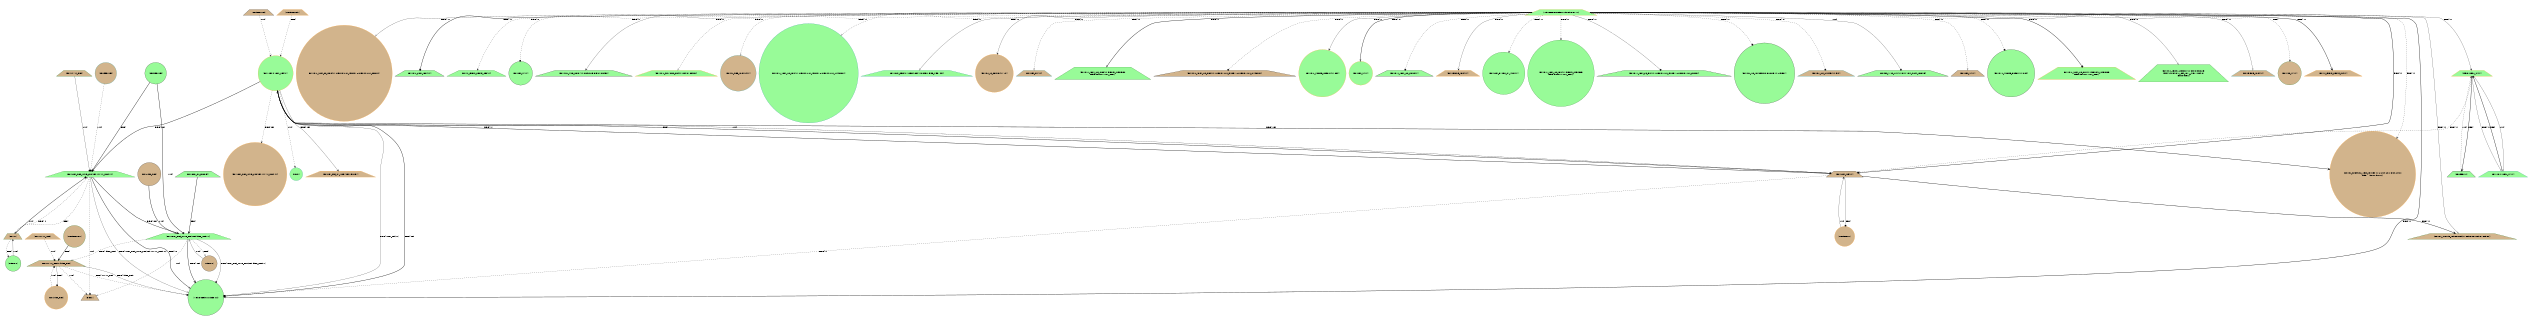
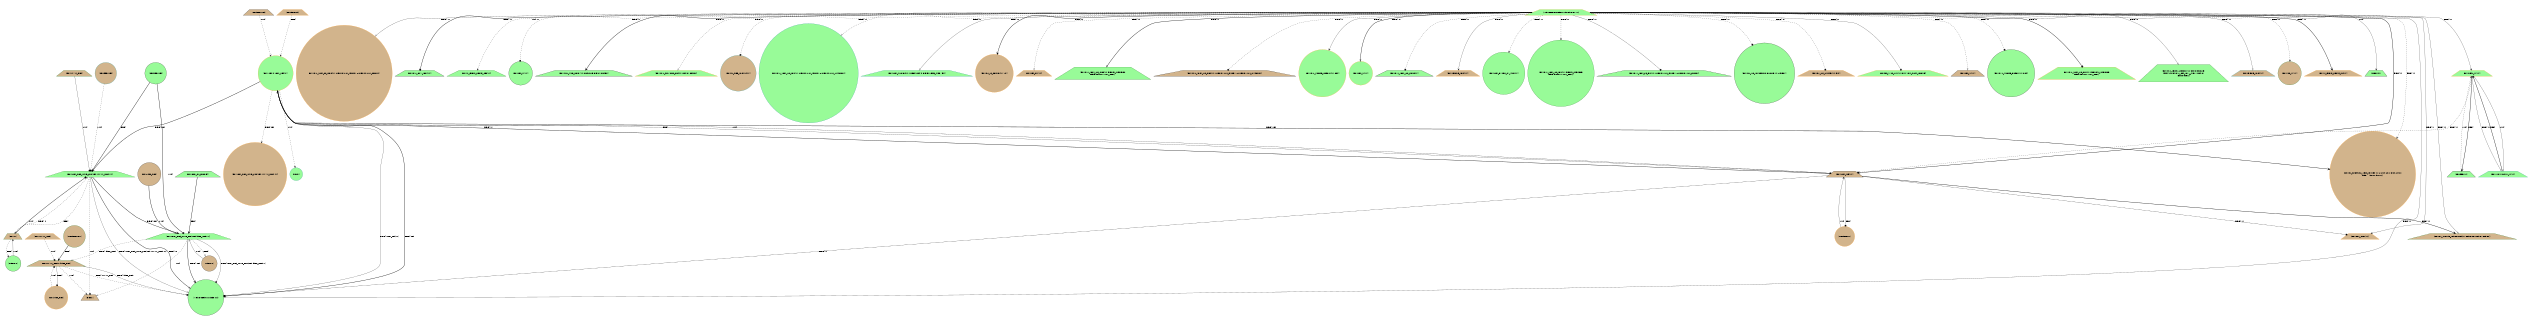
node "(Identifier,retv)": label "(Identifier,retv)" -> "(Identifier,int)"
edge "(MethodParameterIn,struct sock *sk)" -> "(Call,xfrm_user_policy(sk, optname, optval, optlen))": style solid -> bold
edge "(MethodParameterIn,struct sock *sk)" -> "(Call,ip6_ra_control(sk, val))": style solid -> bold
edge "(MethodParameterIn,struct sock *sk)" -> "(Call,fl6_free_socklist(sk))": arrowhead onormal -> box
edge "(MethodParameterIn,struct sock *sk)" -> "(Call,sk_refcnt_debug_dec(sk))": label "DDG: sk" -> "AST: sk"
edge "(MethodParameterIn,struct sock *sk)" -> "(Call,tcp_sync_mss(sk, icsk->icsk_pmtu_cookie))": label "AST: " -> "DDG: sk"
edge "(MethodParameterIn,struct sock *sk)" -> "(Call,udp_sk(sk))": label "CFG: " -> "DDG: sk"
node "(Call,ipv6_addr_sock(sk))": label "(Call,ipv6_addr_sock(sk))" -> "(Call,ipv6_only_sock(sk))"
node "(Call,sock_free(sk, sizeof(*opt) + optlen, GFP_KERNEL))": label "(Call,sock_free(sk, sizeof(*opt) + optlen, GFP_KERNEL))" -> "(Call,sock_kmalloc(sk, sizeof(*opt) + optlen, GFP_KERNEL))"
node "(Call,inet_csk(sk))": color teal -> darkorange
node "(Call,ip6_mc_msfilter(sk, gsf))": color teal -> darkorange
node "(Call,tcp_sync_mss(sk, icsk->icsk_pmtu_cookie))": color black -> darkorange
node "1000114": added
node "(Literal,inet6_sk(sk))": label "(Literal,inet6_sk(sk))" -> "(Call,inet6_sk(sk))"
edge "(Call,*net = sock_net(sk))" -> "(Call,sock_net(sk))": style bold -> solid
node "(Call,dev_get_by_index(net, ifindex))": removed
node "(Call,*np = inet6_sk(sk))": label "(Call,*np = inet6_sk(sk))" -> "(Call,*np = pmtu6_sk(sk))"
edge "(Call,sock_net(sk))" -> "(MethodReturn,static int)": style dashed -> solid
node "(Call,lock_sock(sk))": added
edge "(MethodParameterIn,struct sock *sk)" -> "(MethodReturn,static int)": style bold -> solid
